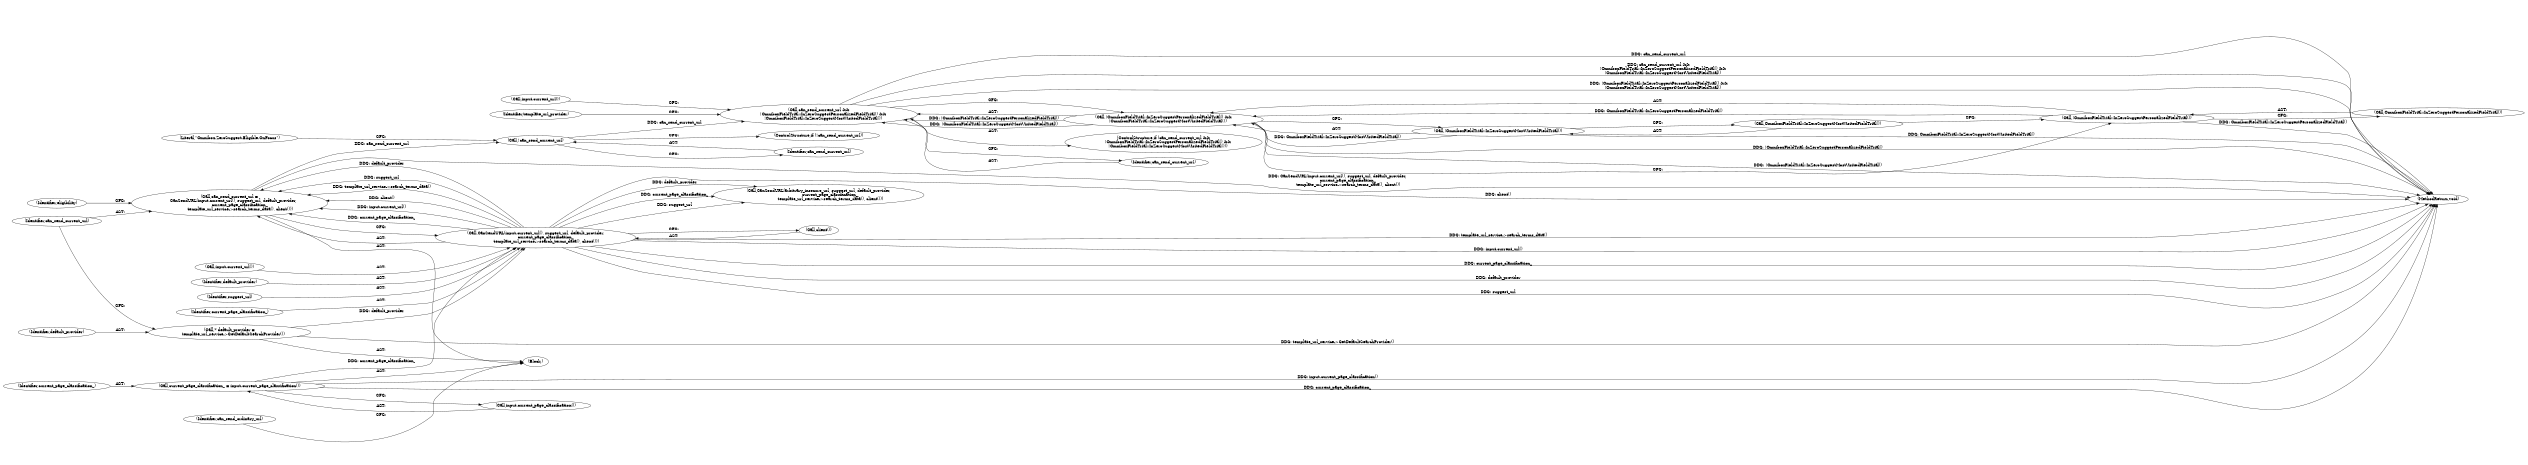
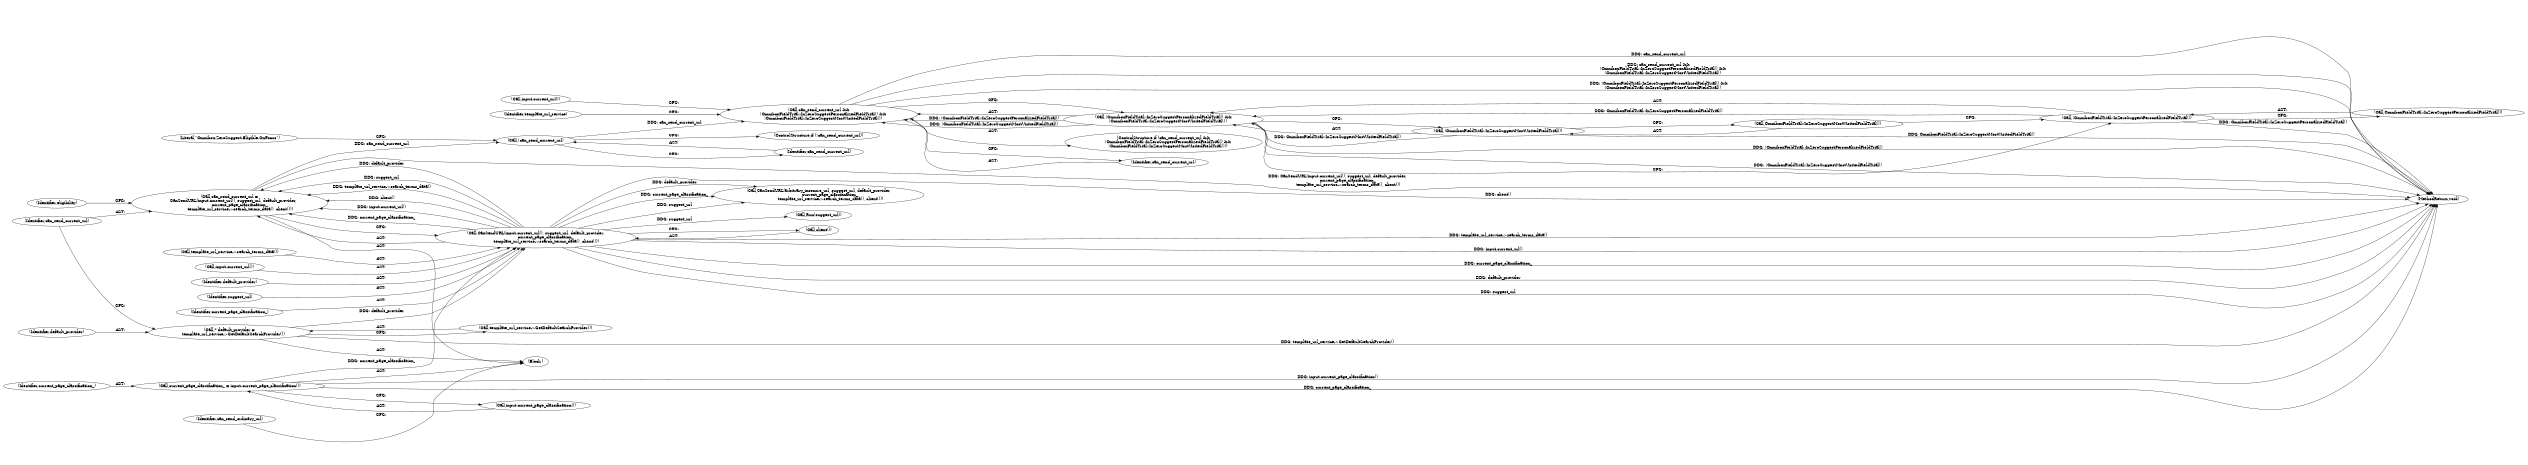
node "(Identifier,template_url_provider)": label "(Identifier,template_url_provider)" -> "(Identifier,template_url_service)"
node "(Call,Run(suggest_url))": added
node "(Call,template_url_service->search_terms_data())": added
node "(Call,template_url_service->GetDefaultSearchProvider())": added
